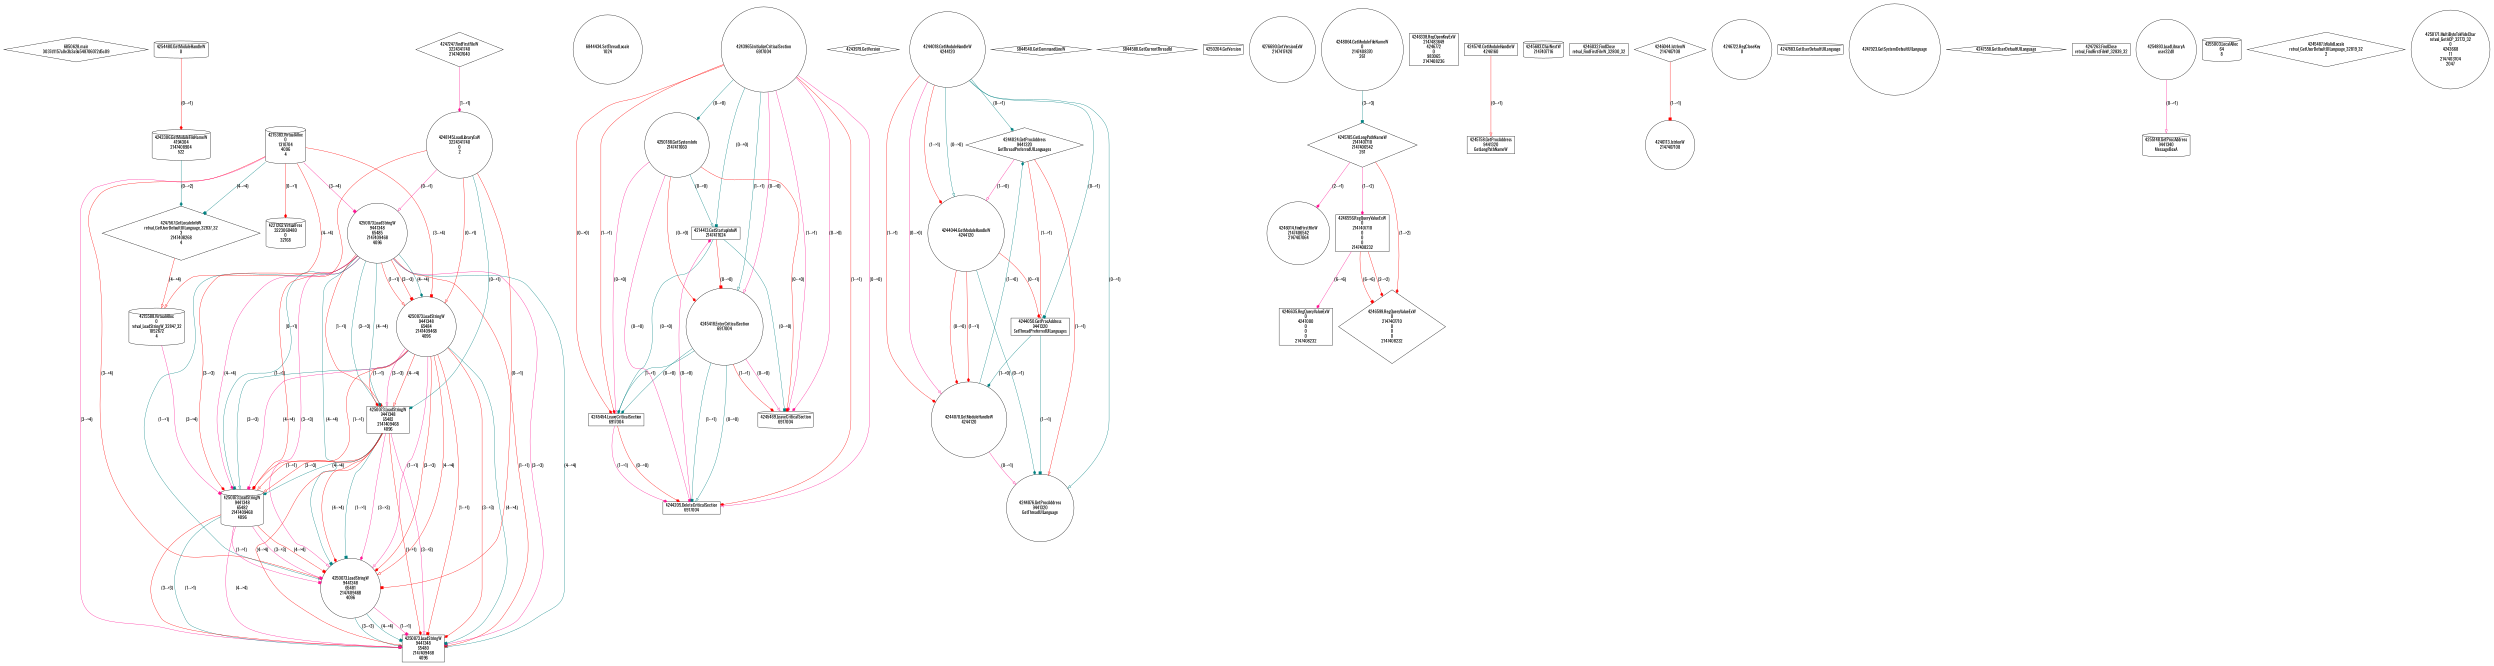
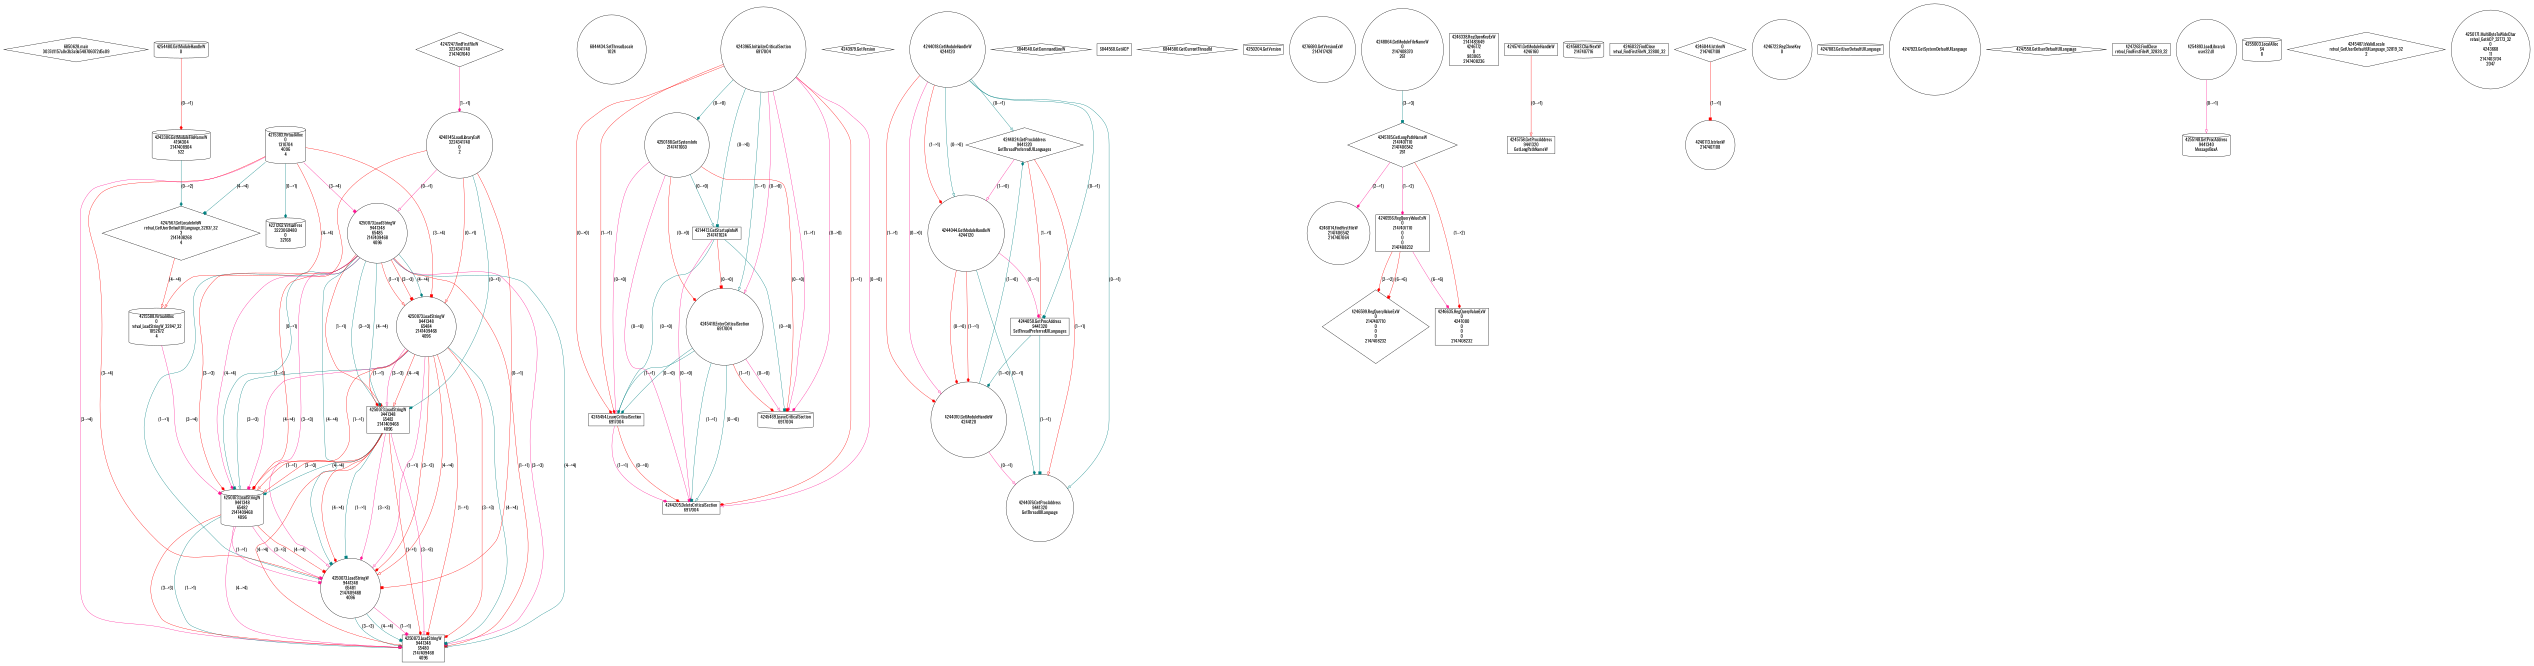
node "6844560.GetACP": added
edge "4244018.GetModuleHandleW 4244120" -> "4244024.GetProcAddress 9441320 GetThreadPreferredUILanguages": arrowhead diamond -> onormal
edge "4215383.VirtualAlloc 0 1310704 4096 4" -> "4221262.VirtualFree 3223060480 0 32768": color red -> teal
edge "4245785.GetLongPathNameW 2147407710 2147406542 261" -> "4246599.RegQueryValueExW 0 2147407710 0 0 0 2147408232": now "4245785.GetLongPathNameW 2147407710 2147406542 261" -> "4246635.RegQueryValueExW 0 4247000 0 0 0 2147408232"
edge "4244044.GetModuleHandleW 4244120" -> "4244050.GetProcAddress 9441320 SetThreadPreferredUILanguages": color red -> deeppink
edge "4244205.DeleteCriticalSection 6917004" -> "4214413.GetStartupInfoW 2147417624": reversed
